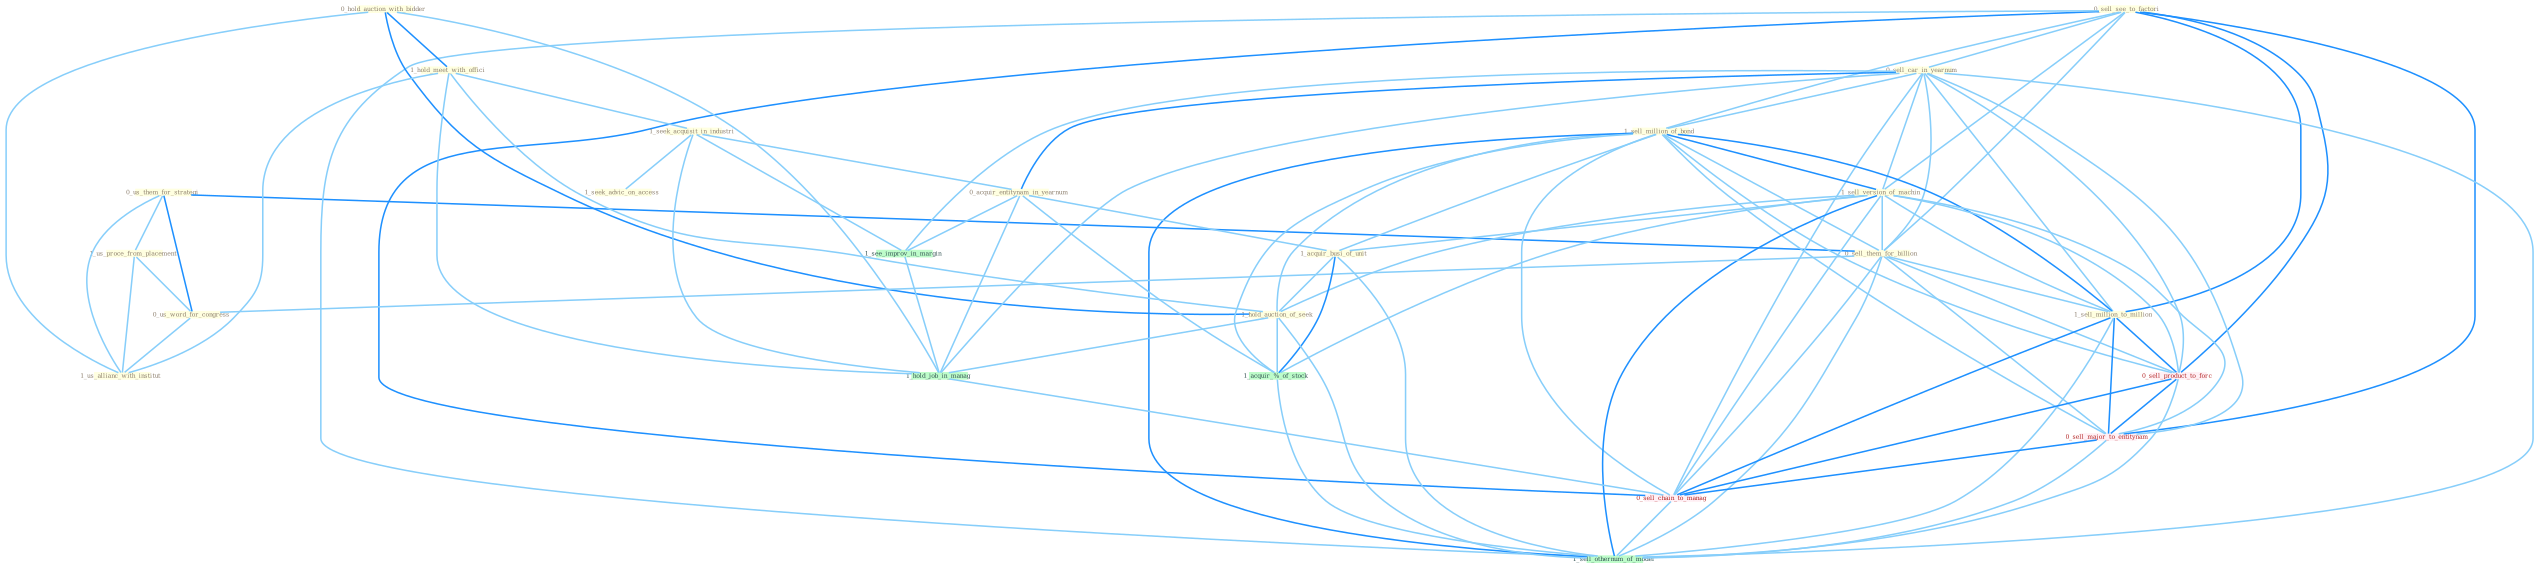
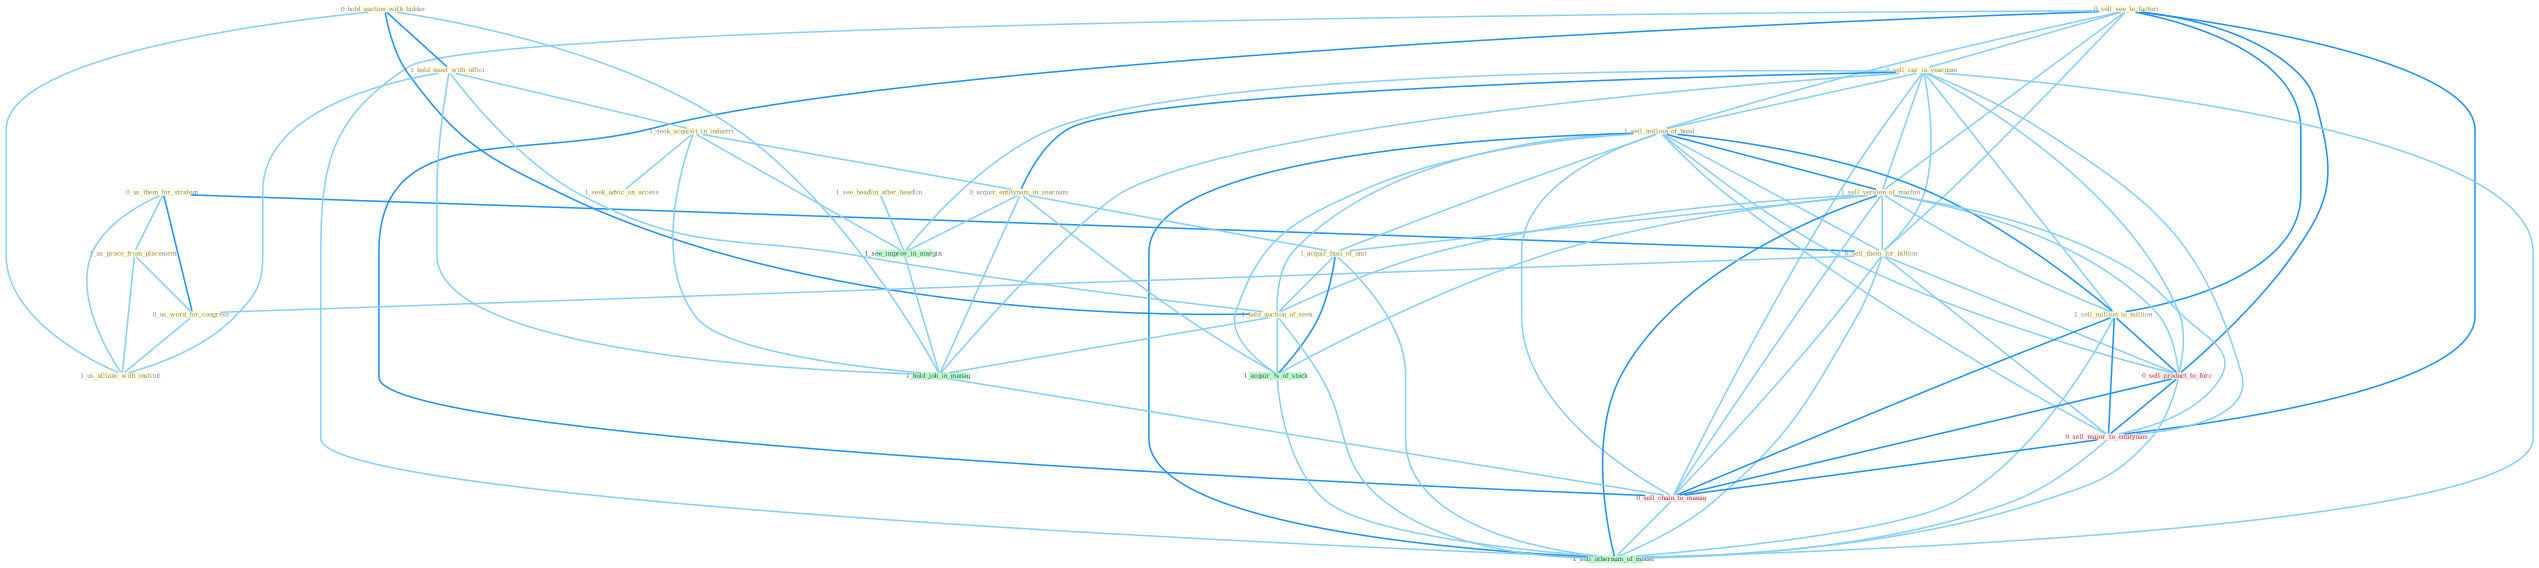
node "1_see_headlin_after_headlin": added
edge "0_sell_them_for_billion" -- "1_sell_million_to_million": removed
